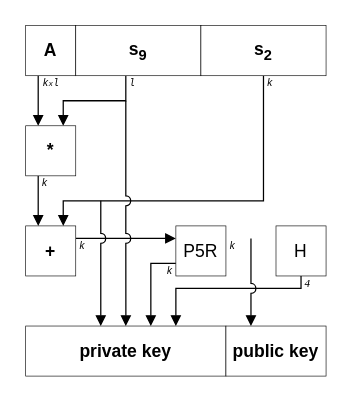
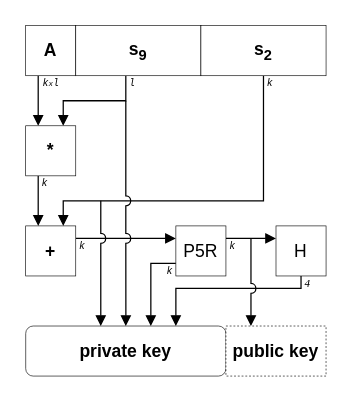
edge "P5R" -> "H": added
node "private key": shape rectangle -> rounded rectangle
node "public key": style solid -> dashed
